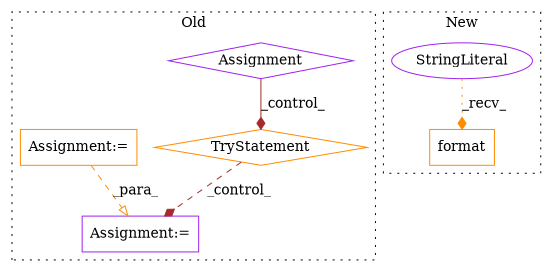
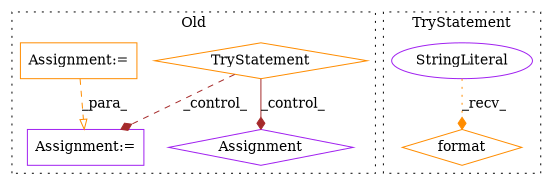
cluster "New": label "New" -> "TryStatement"
edge "Assignment" -> "TryStatement": reversed
node "format": shape box -> diamond
